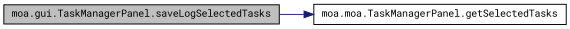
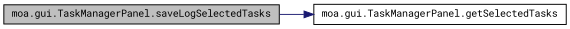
node "moa.moa.TaskManagerPanel.getSelectedTasks": label "moa.moa.TaskManagerPanel.getSelectedTasks" -> "moa.gui.TaskManagerPanel.getSelectedTasks"
